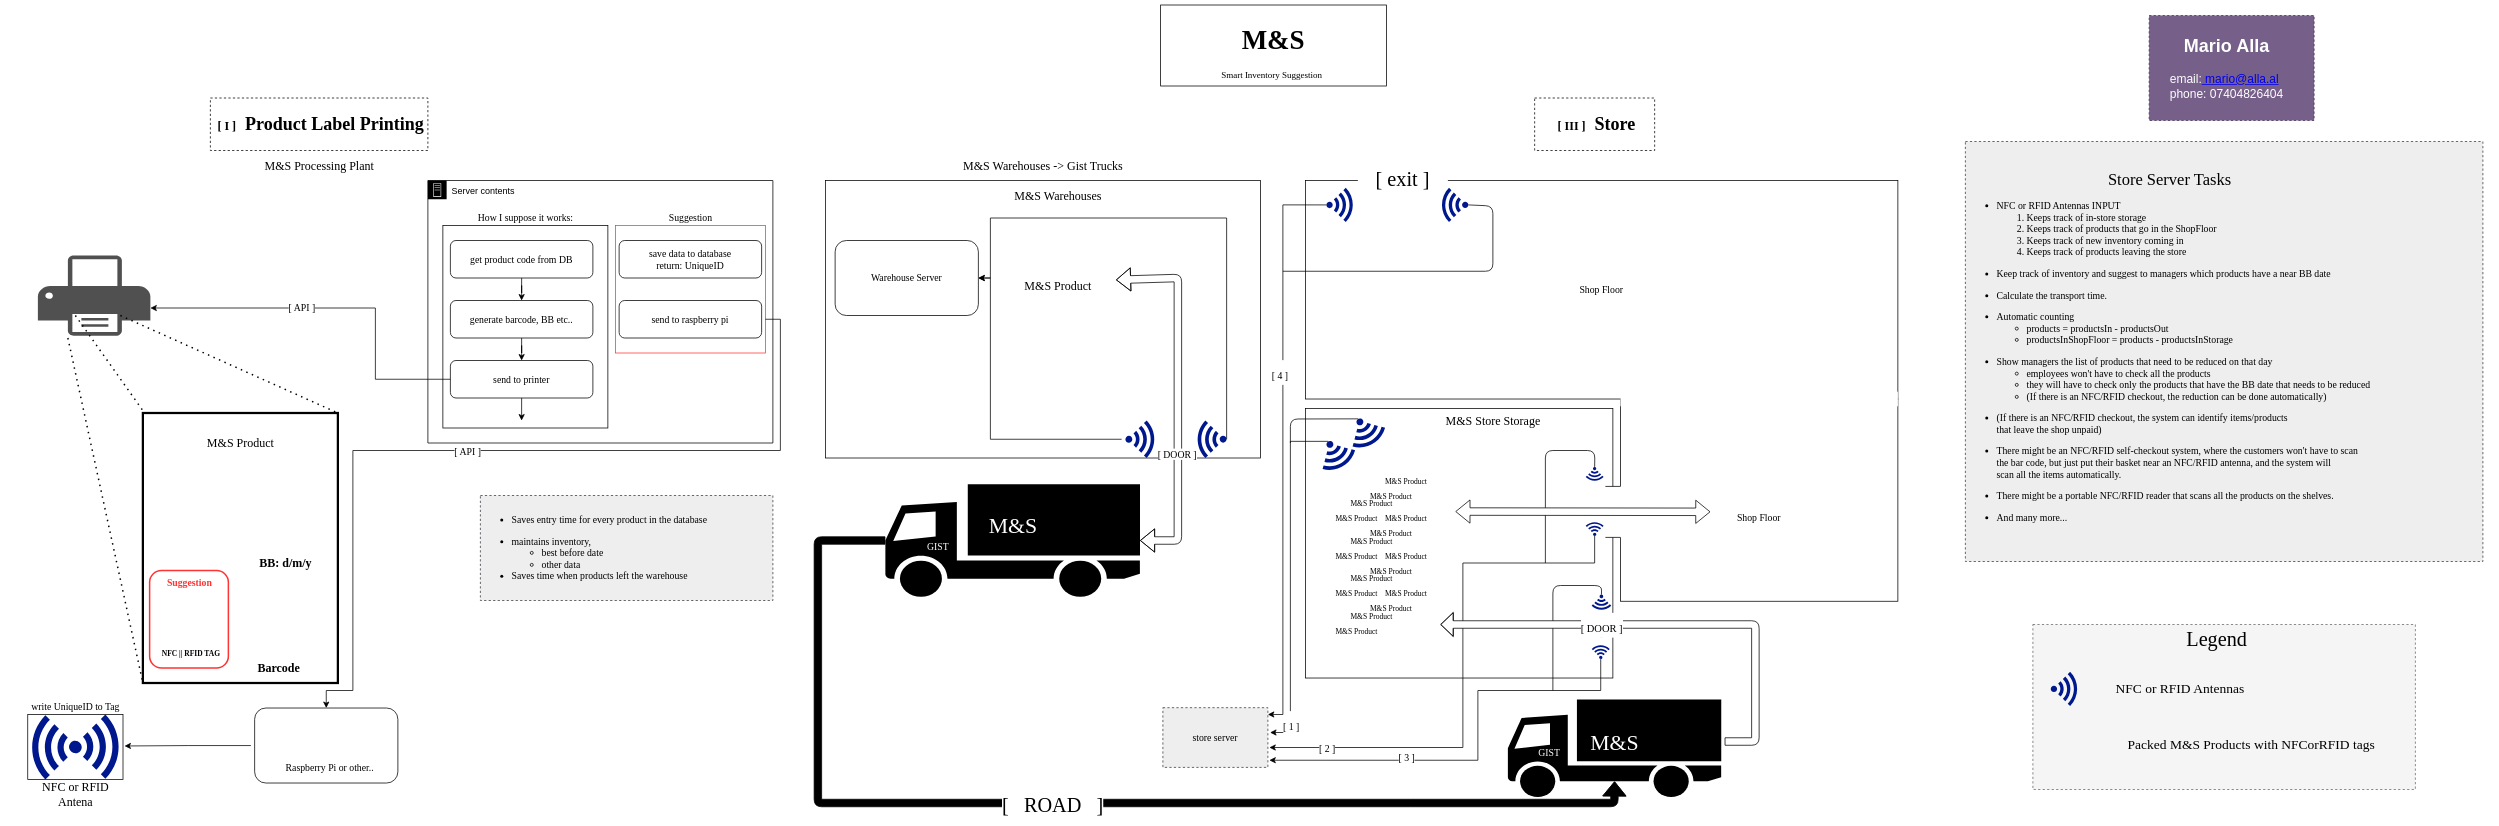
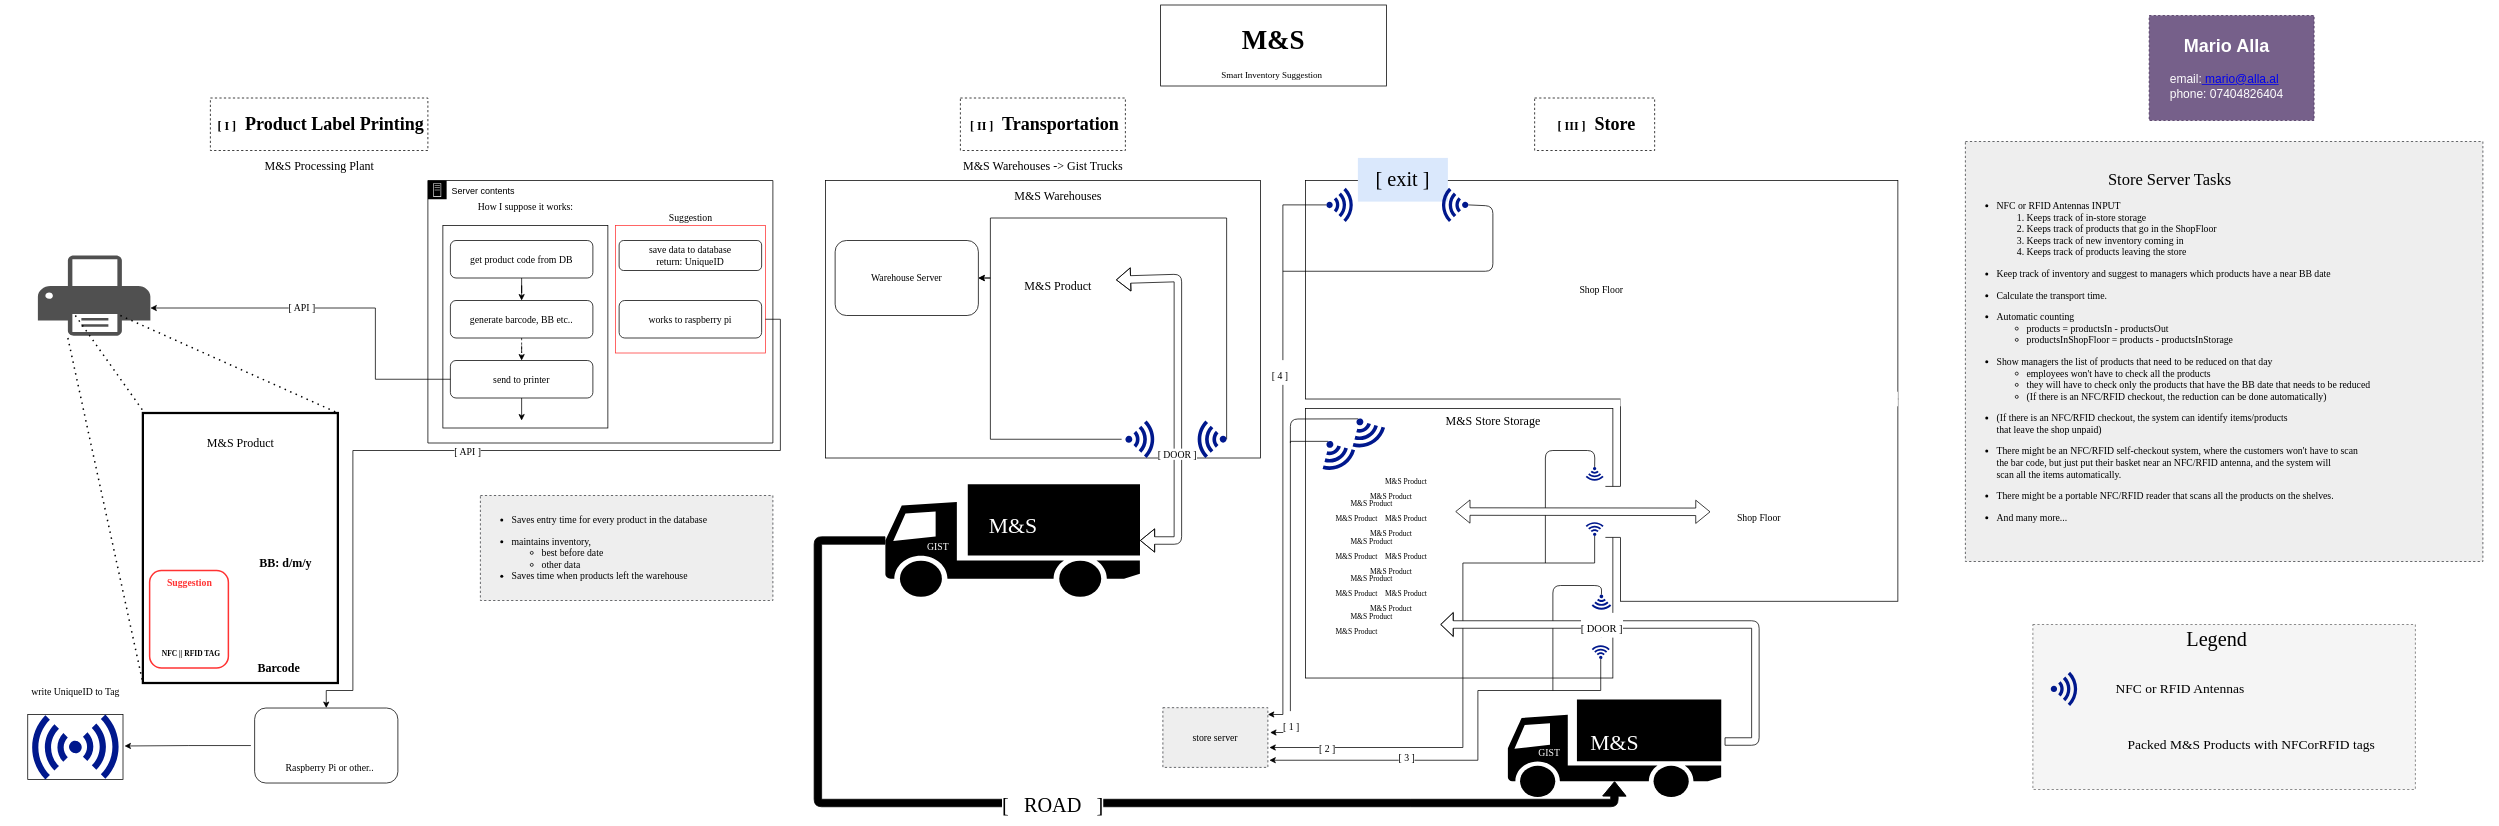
node "[ II ] Transportation": added
node "[ exit ]": fillcolor #ffffff -> #dae8fc
node "How I suppose it works:": moved (525, 218) -> (525, 207)
node "save data to database return: UniqueID": size 143x38 -> 143x30
node "send to raspberry pi": label "send to raspberry pi" -> "works to raspberry pi"
edge "generate barcode, BB etc.." -> "send to printer": style solid -> dashed
node "write UniqueID to Tag": moved (75, 707) -> (75, 692)
node "NFC or RFID Antena": removed
